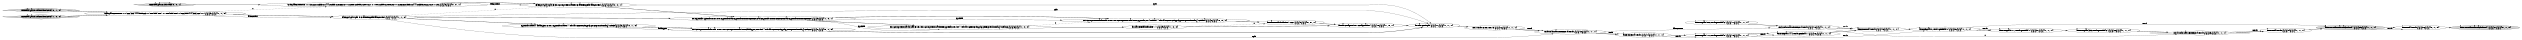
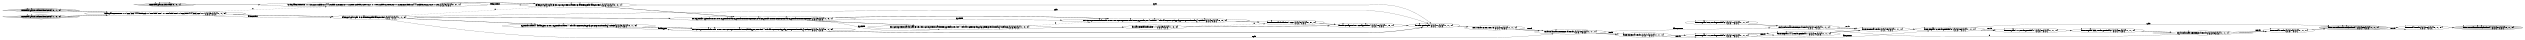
edge "assertEquals(0,result.getField(0))@@@20@@@['1', '1', '1']" -> "assertTrue(format.reachedEnd())@@@25@@@['1', '1', '1']": label "result" -> "split"
edge "assertEquals(111,result.getField(0))@@@15@@@['1', '1', '1']" -> "assertEquals(0,result.getField(0))@@@20@@@['1', '1', '1']": label "result" -> "fileContent"
